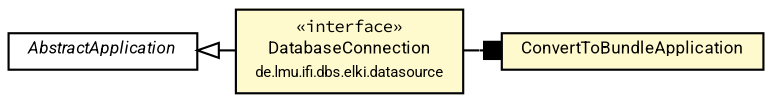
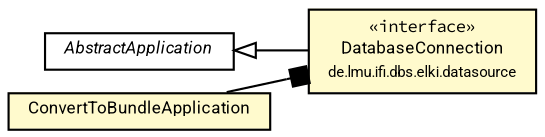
edge "DatabaseConnection" -> "ConvertToBundleApplication": reversed
